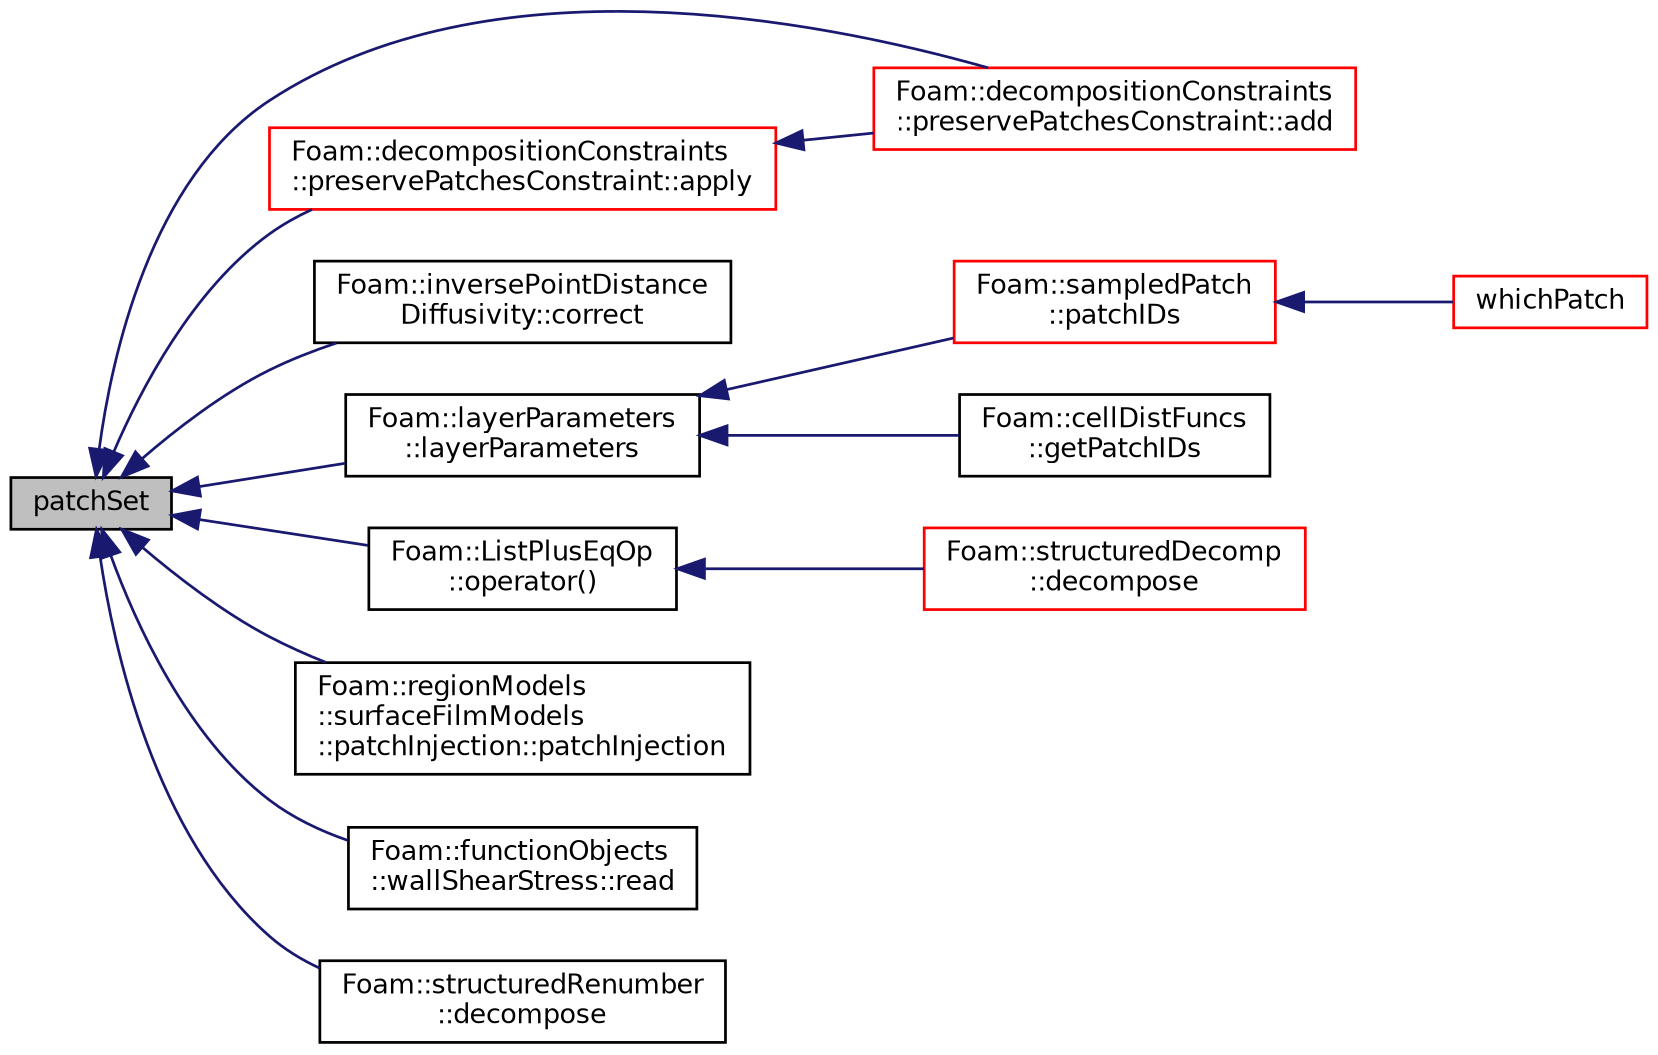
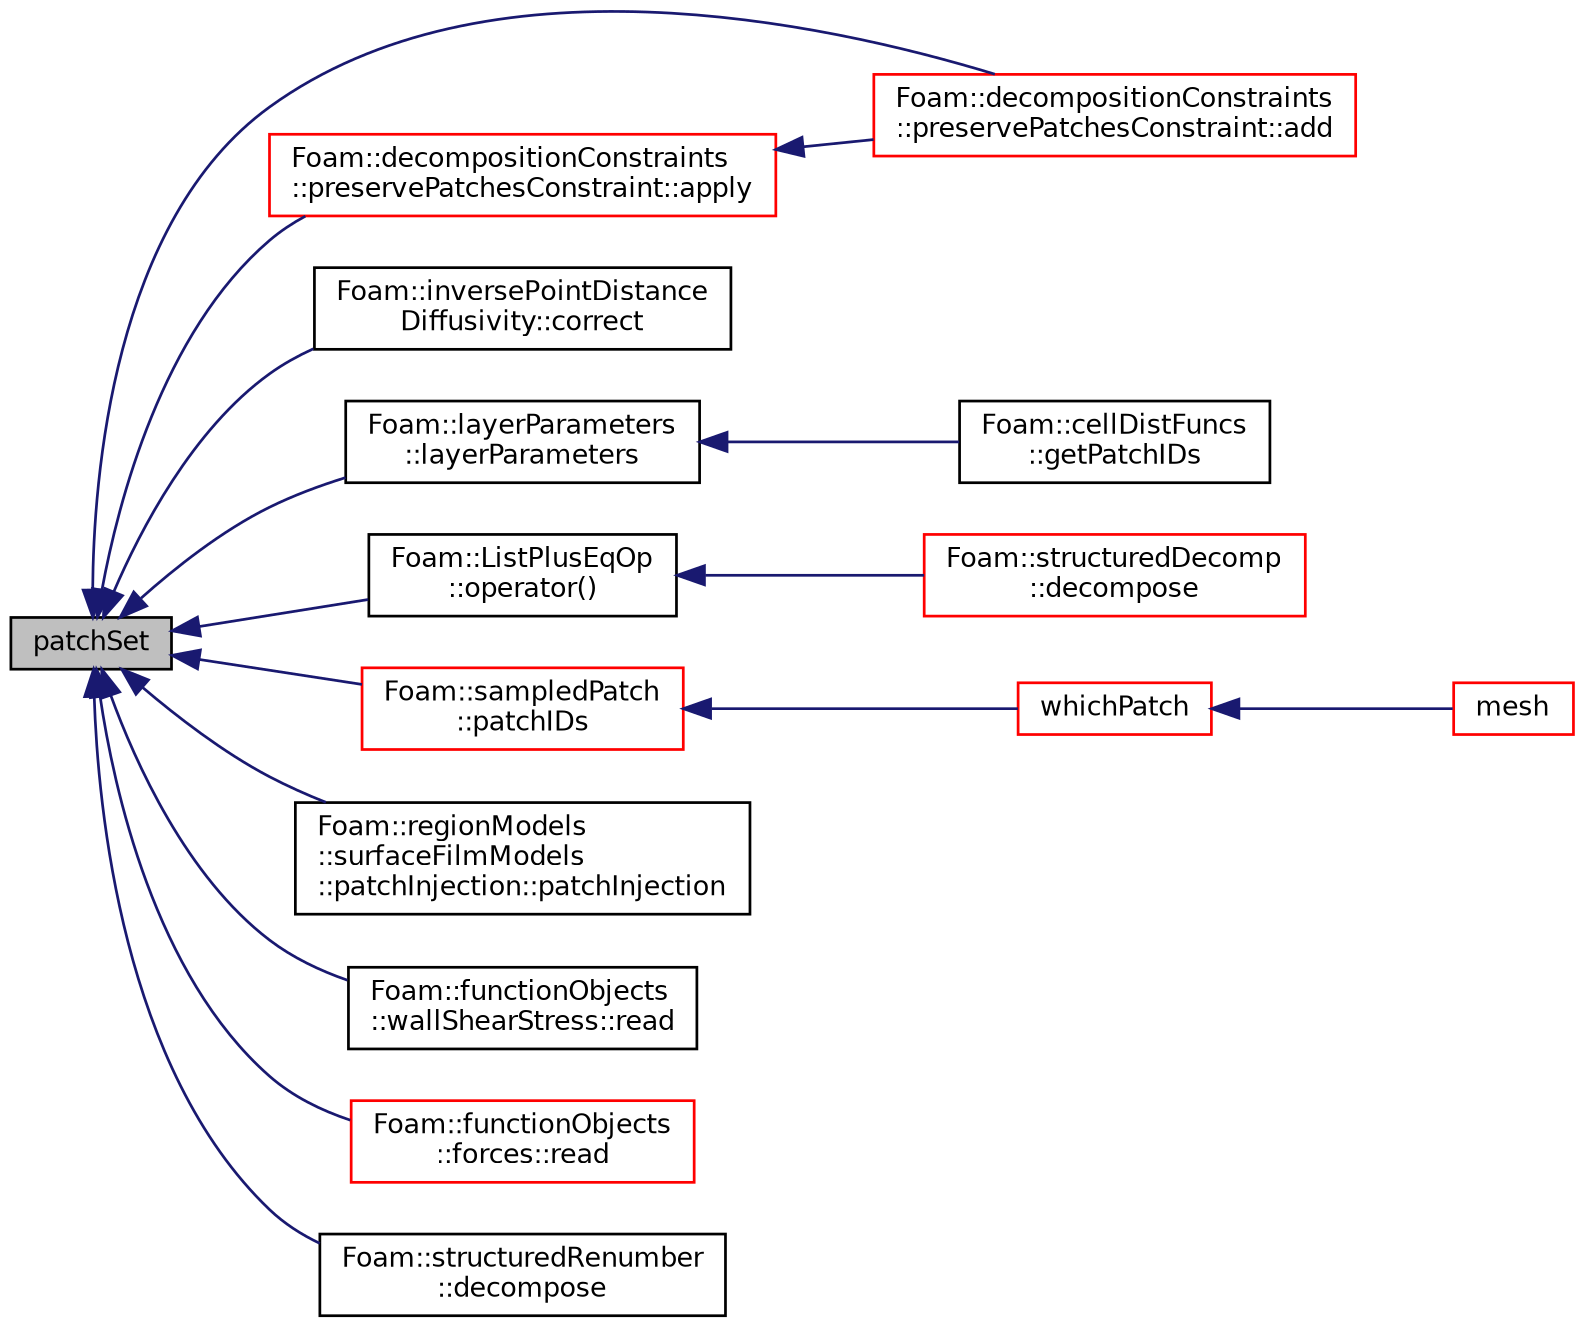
edge "Foam::sampledPatch ::patchIDs" -> "Foam::layerParameters ::layerParameters": now "Foam::sampledPatch ::patchIDs" -> "patchSet"
node "mesh": added
node "Foam::functionObjects ::forces::read": added
